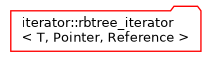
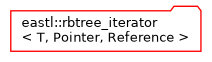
node "iterator::rbtree_iterator < T, Pointer, Reference >": label "iterator::rbtree_iterator < T, Pointer, Reference >" -> "eastl::rbtree_iterator < T, Pointer, Reference >"
